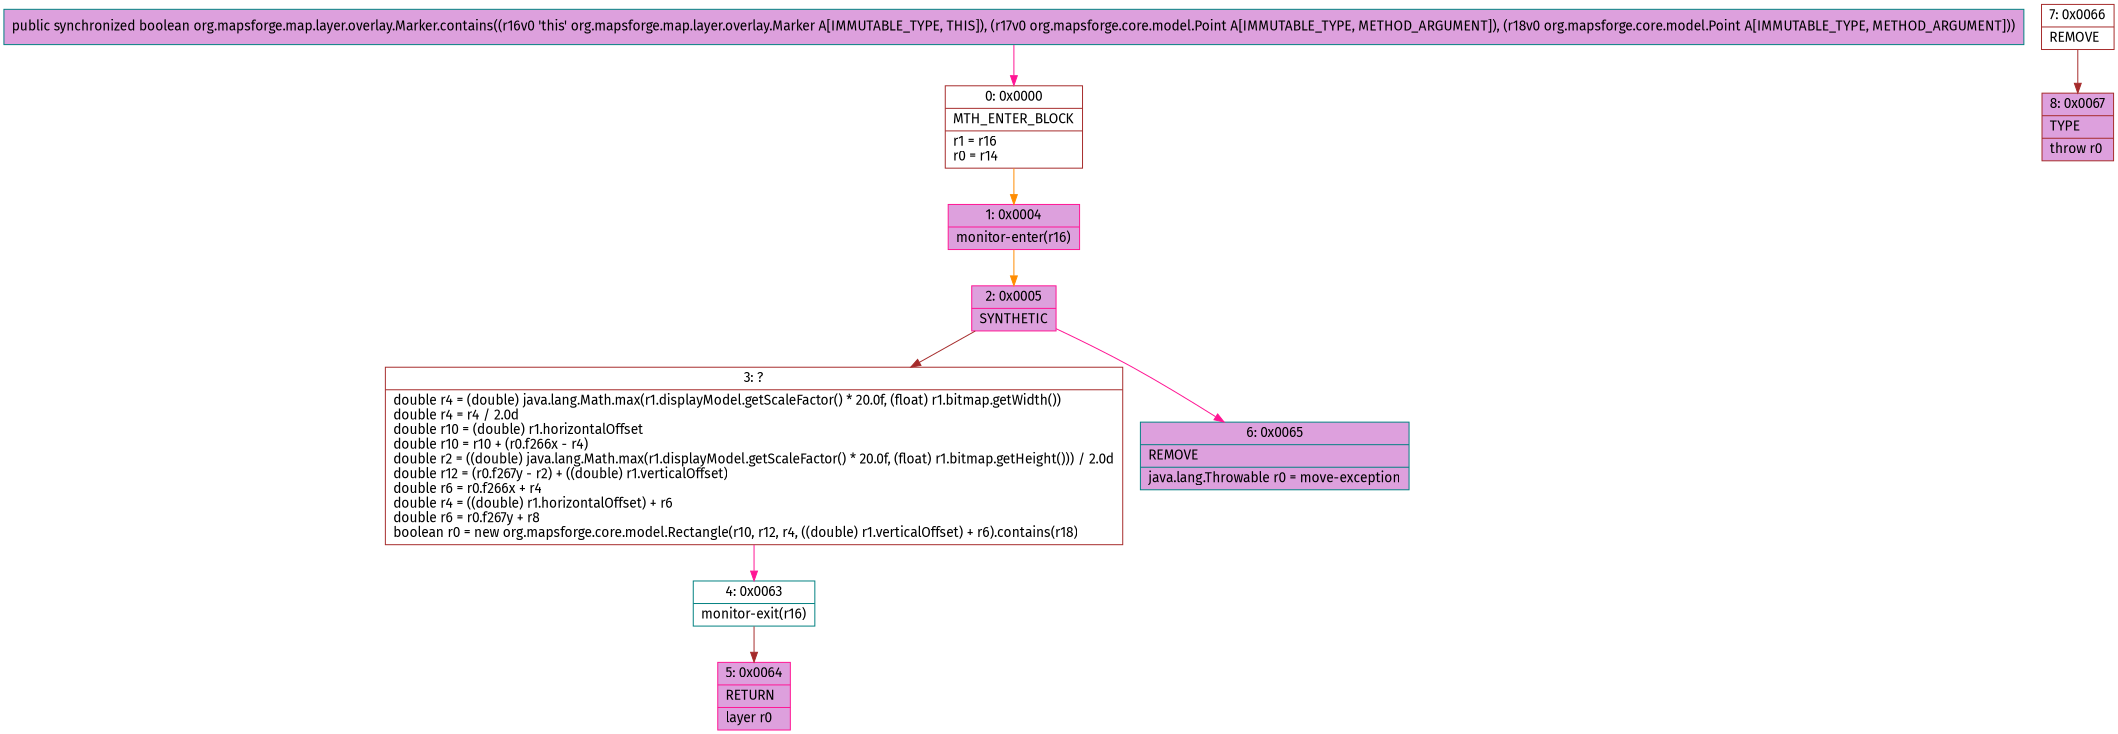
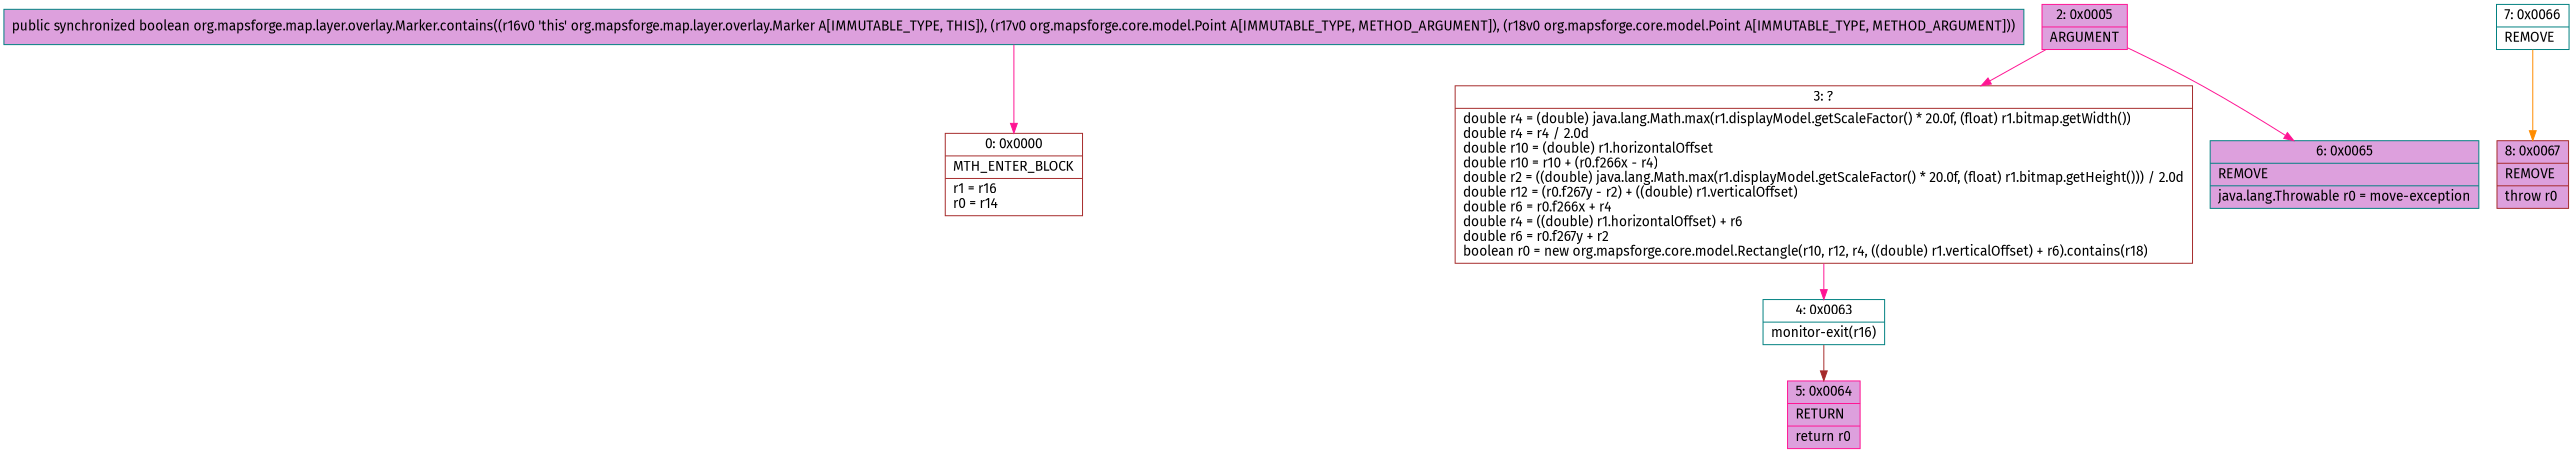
node "7: 0x0066": color brown -> teal
edge "7: 0x0066" -> "8: 0x0067": color brown -> darkorange
node "8: 0x0067": text "TYPE" -> "REMOVE"
node "1: 0x0004": removed
node "2: 0x0005": text "SYNTHETIC" -> "ARGUMENT"
edge "2: 0x0005" -> "3: ?": color brown -> deeppink
node "3: ?": text "double r6 = r0.f267y + r8" -> "double r6 = r0.f267y + r2"
node "5: 0x0064": text "layer r0" -> "return r0"
